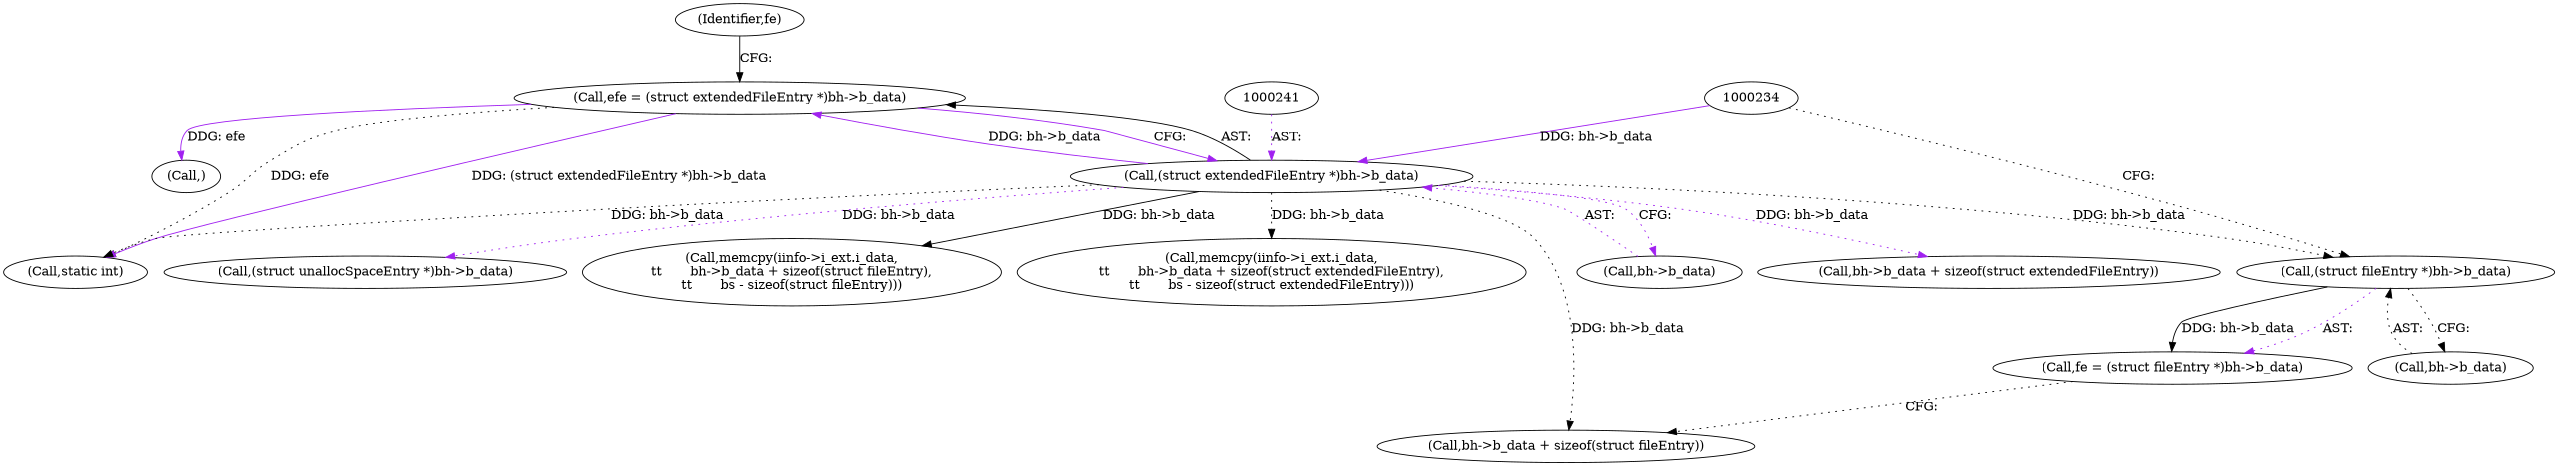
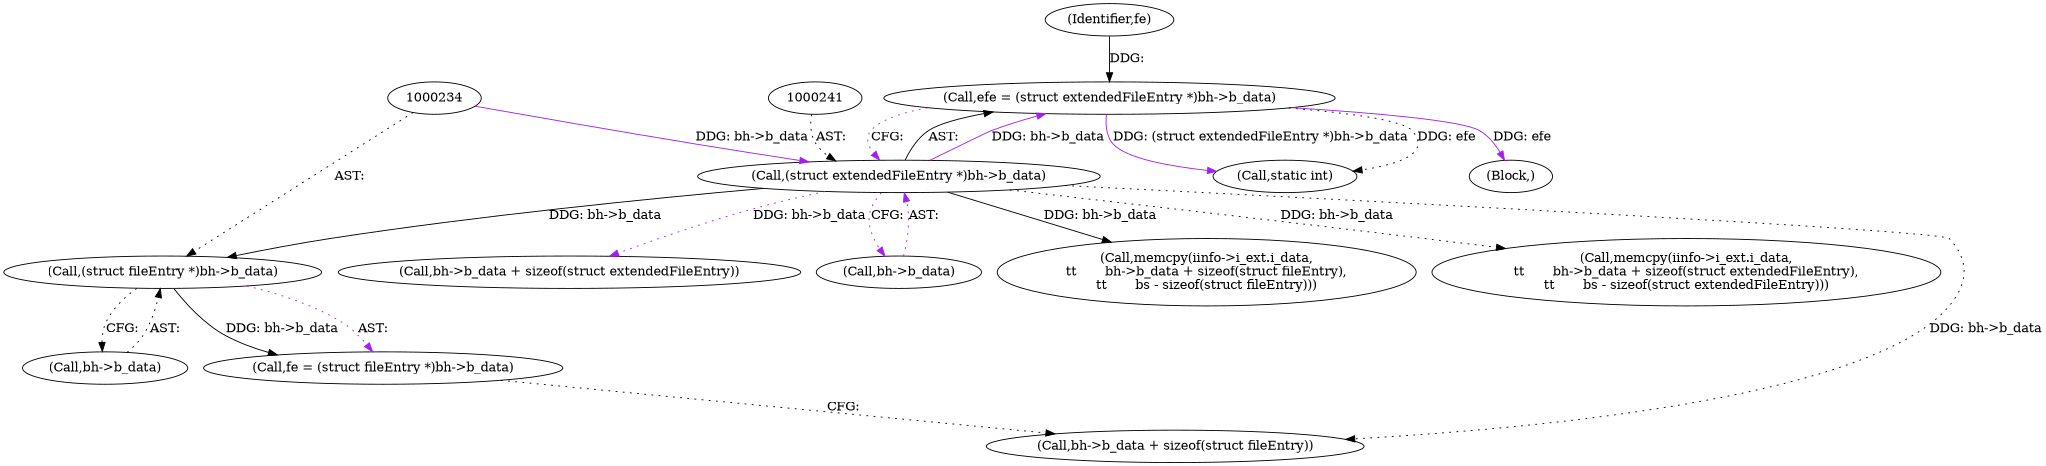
edge "(Identifier,fe)" -> "(Call,efe = (struct extendedFileEntry *)bh->b_data)": label "CFG: " -> "DDG: "
edge "(Call,efe = (struct extendedFileEntry *)bh->b_data)" -> "(Call,(struct extendedFileEntry *)bh->b_data)": style solid -> dotted
edge "1000241" -> "(Call,(struct extendedFileEntry *)bh->b_data)": color purple -> black
node "(Call,)": label "(Call,)" -> "(Block,)"
edge "1000234" -> "(Call,(struct fileEntry *)bh->b_data)": label "CFG: " -> "AST: "
edge "(Call,(struct extendedFileEntry *)bh->b_data)" -> "(Call,(struct fileEntry *)bh->b_data)": style dotted -> solid
edge "(Call,(struct extendedFileEntry *)bh->b_data)" -> "(Call,static int)": removed, label "DDG: bh->b_data"
node "(Call,(struct unallocSpaceEntry *)bh->b_data)": removed
